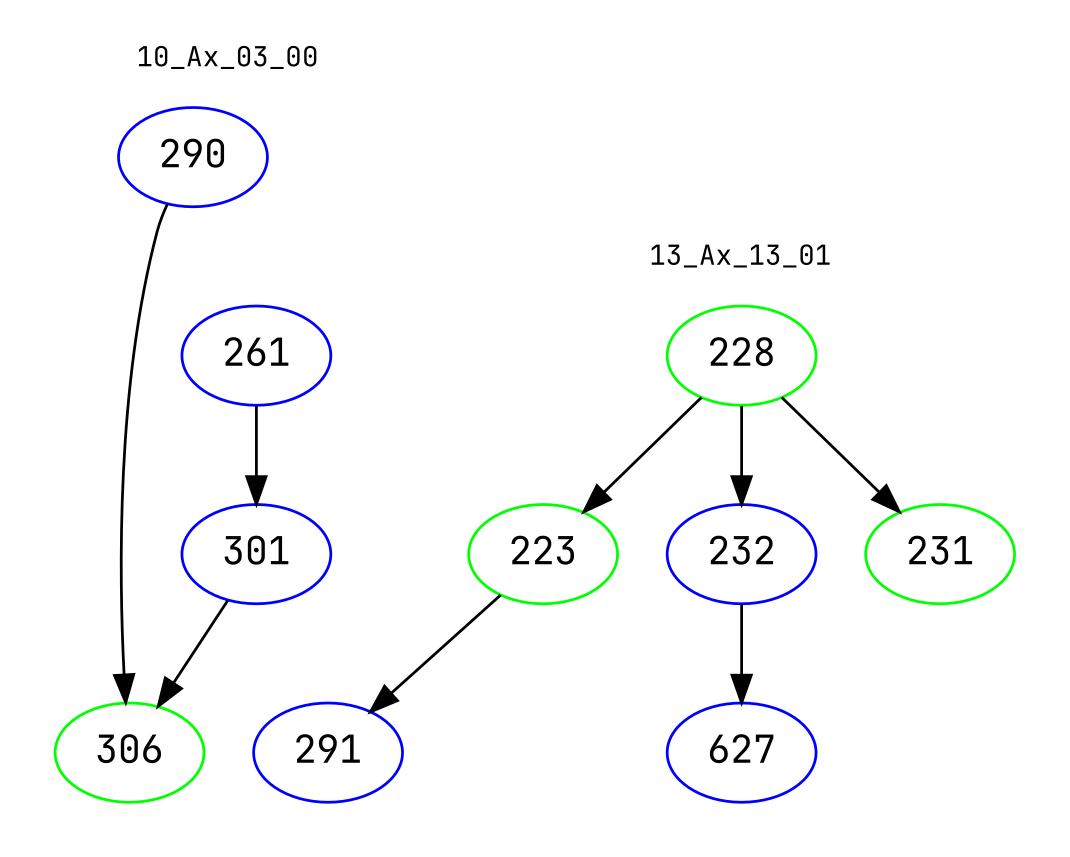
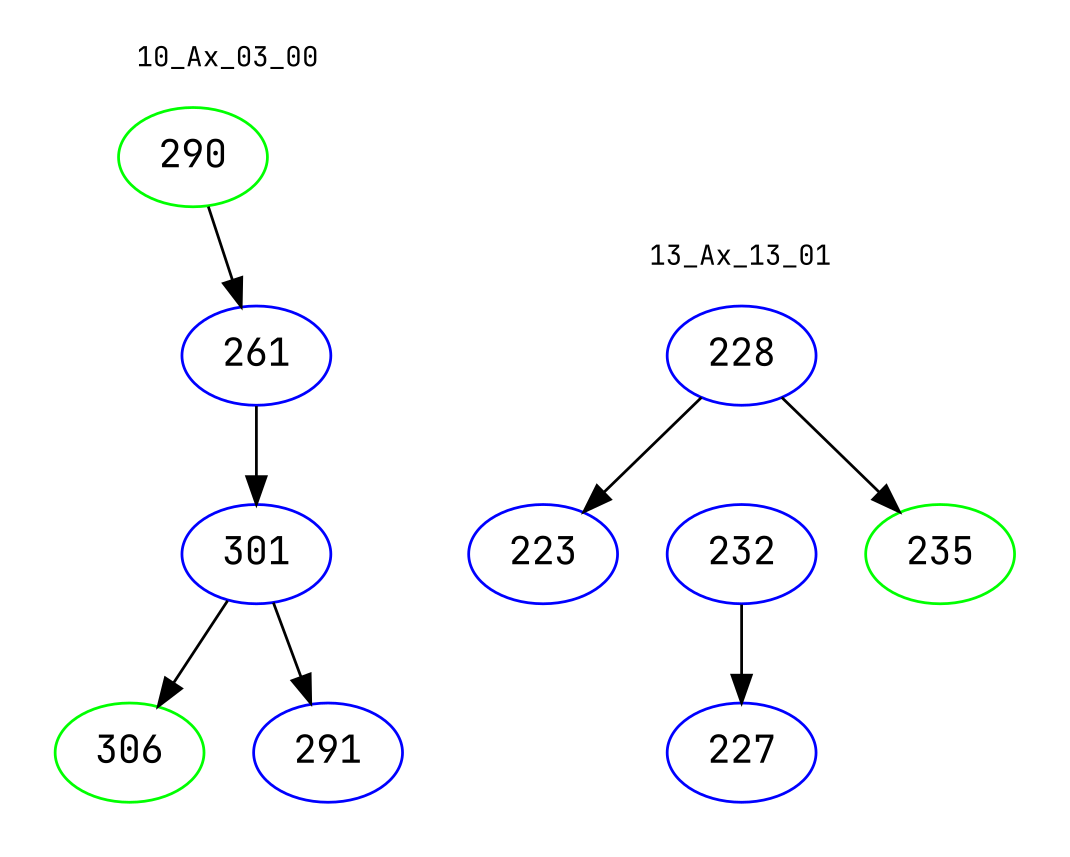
node "290": color blue -> green
node "228": color green -> blue
edge "290" -> "306": now "290" -> "261"
edge "228" -> "232": removed
node "223": color green -> blue
node "231": label "231" -> "235"
edge "223" -> "291": now "301" -> "291"
node "627": label "627" -> "227"
